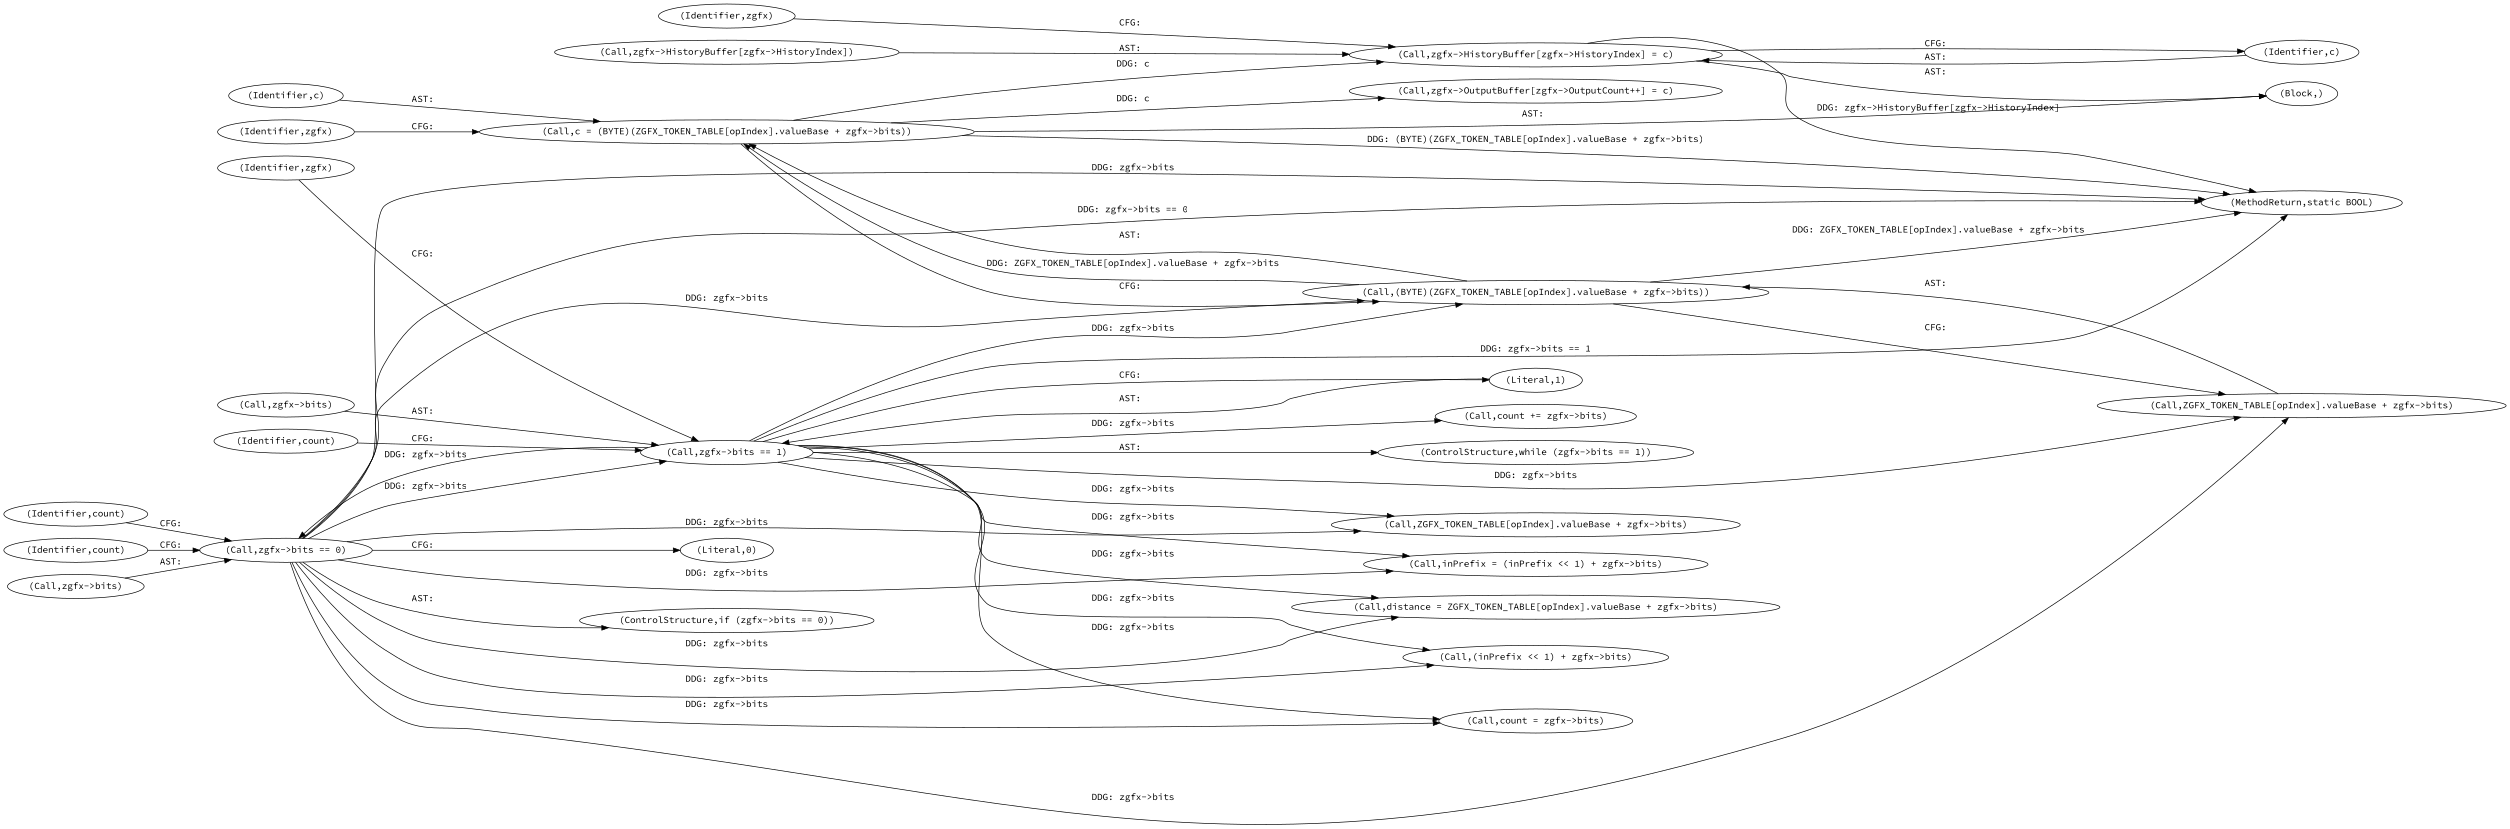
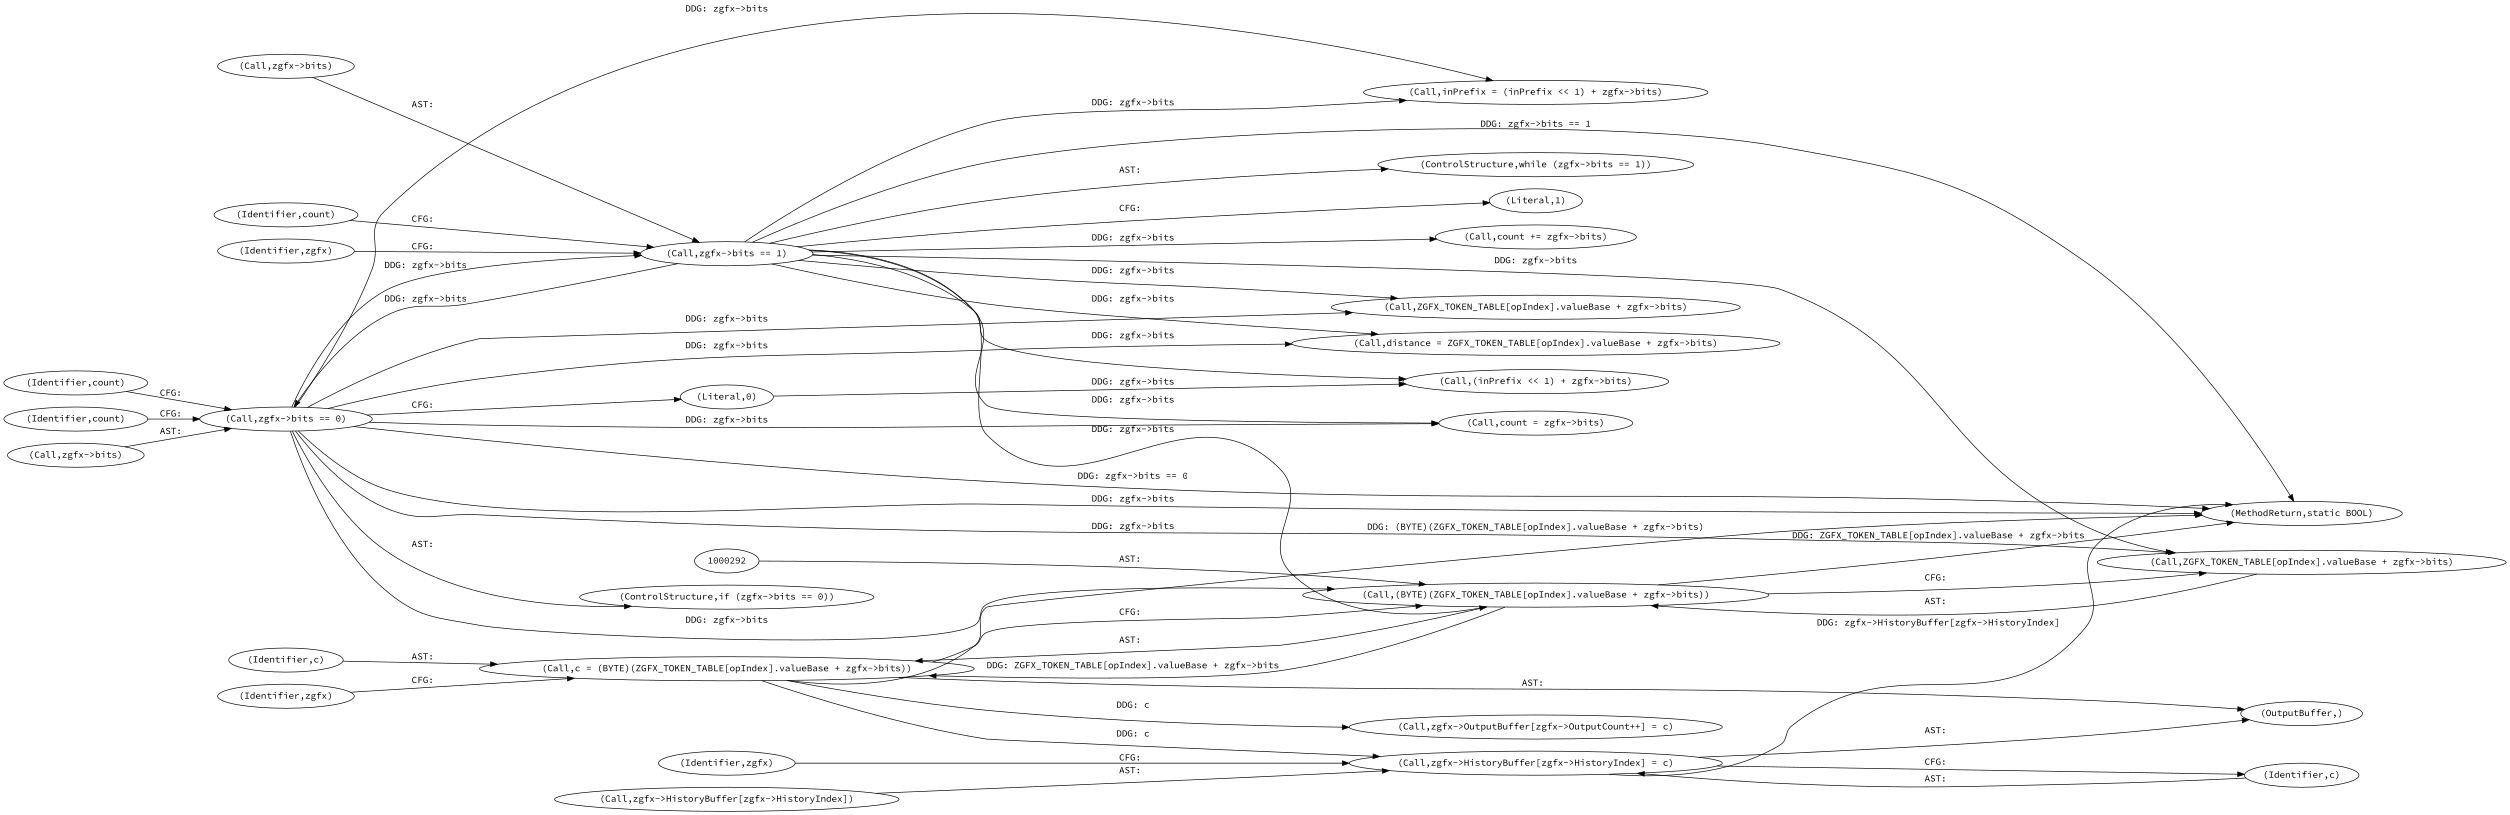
node "(Block,)": label "(Block,)" -> "(OutputBuffer,)"
edge "(Literal,1)" -> "(Call,zgfx->bits == 1)": removed, label "AST:"
node "1000292": added
edge "(Call,zgfx->bits == 0)" -> "(Call,(inPrefix << 1) + zgfx->bits)": now "(Literal,0)" -> "(Call,(inPrefix << 1) + zgfx->bits)"
